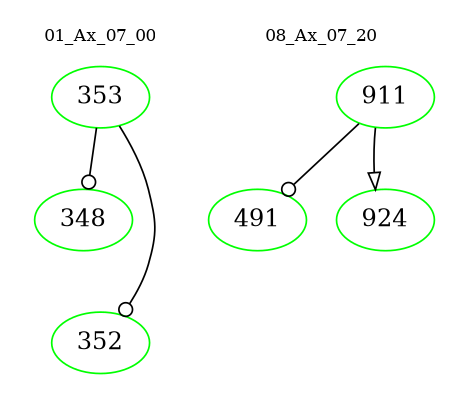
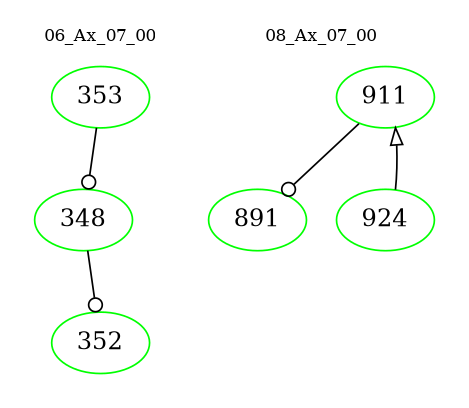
cluster "01_Ax_07_00": label "01_Ax_07_00" -> "06_Ax_07_00"
cluster "08_Ax_07_20": label "08_Ax_07_20" -> "08_Ax_07_00"
edge "911" -> "924": reversed
edge "353" -> "352": now "348" -> "352"
node "491": label "491" -> "891"
